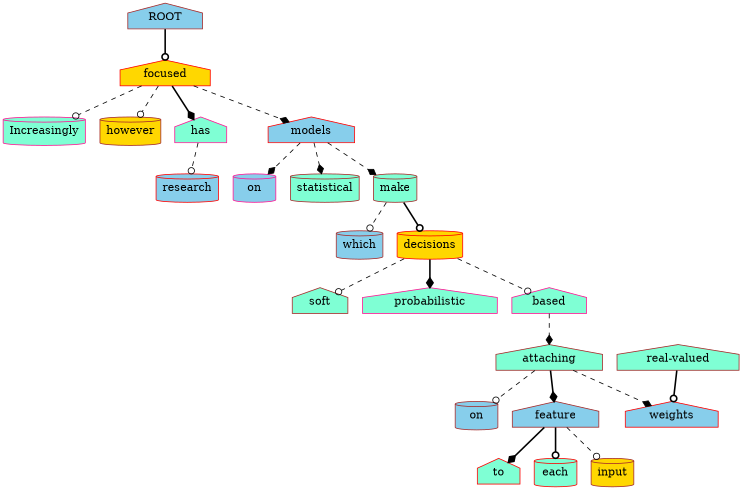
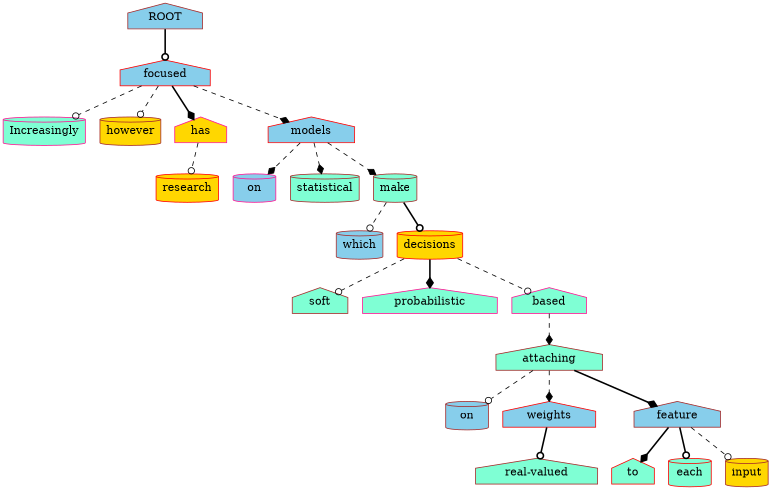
node "focused": fillcolor gold -> skyblue
node "has": fillcolor aquamarine -> gold
node "research": fillcolor skyblue -> gold
edge "real-valued" -> "weights": reversed
